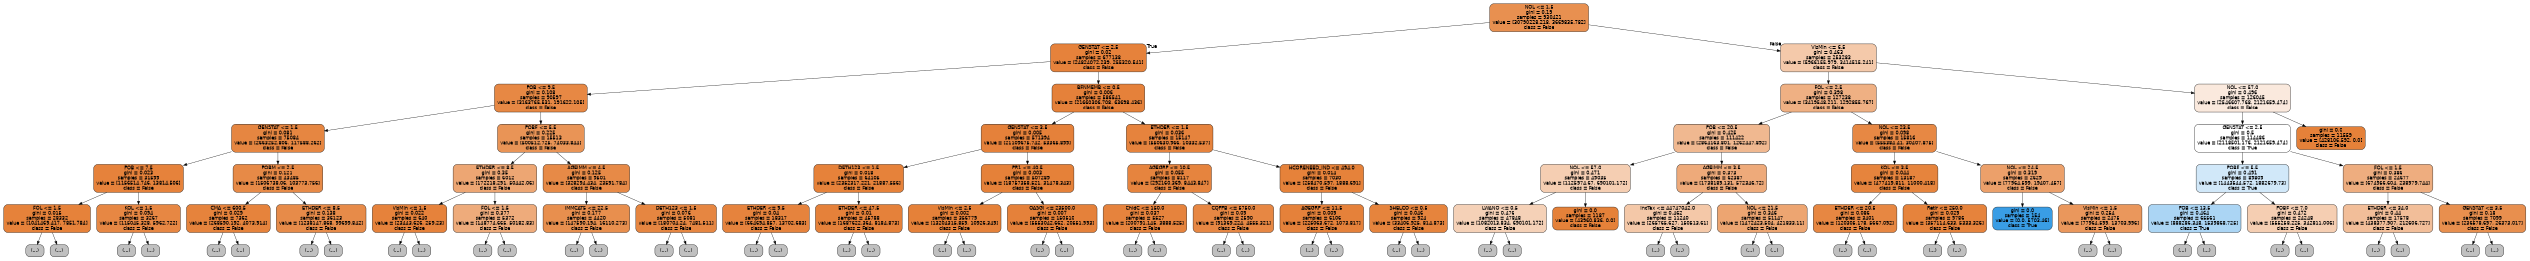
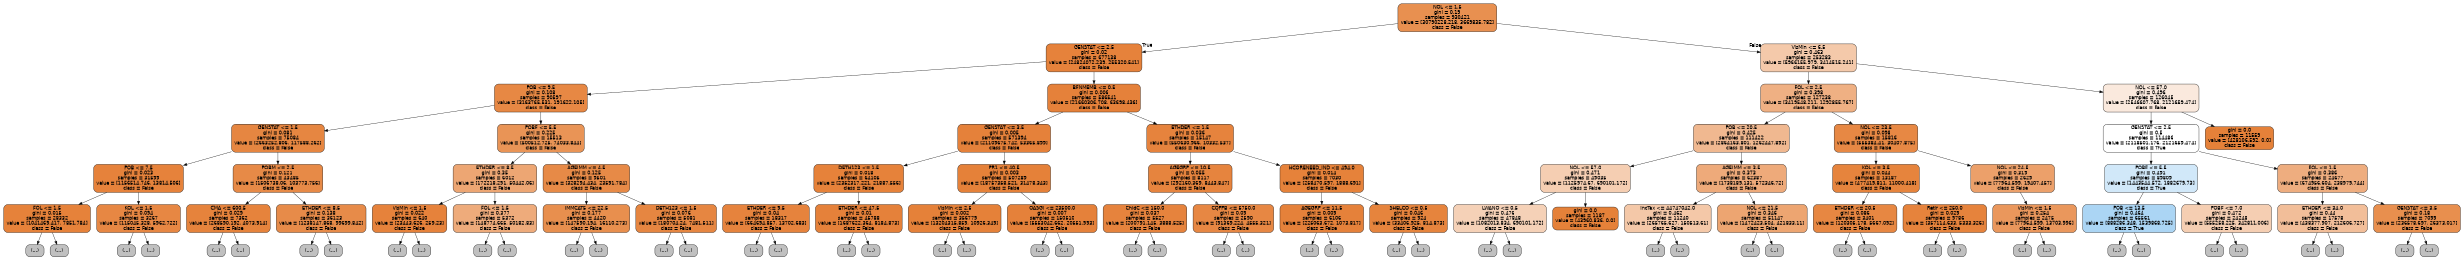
node "gini = 0.0 samples = 154 value = [0.0, 5703.46] class = True": removed
